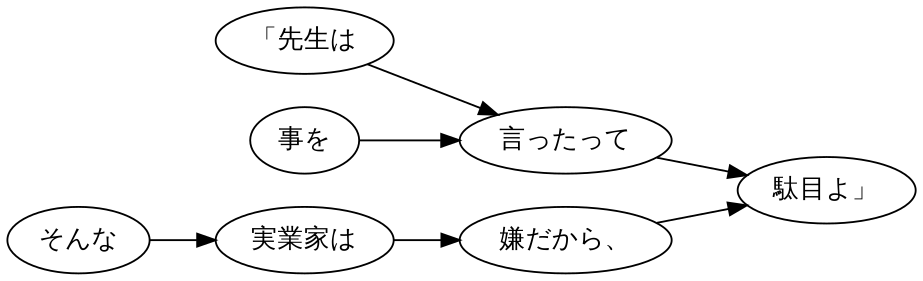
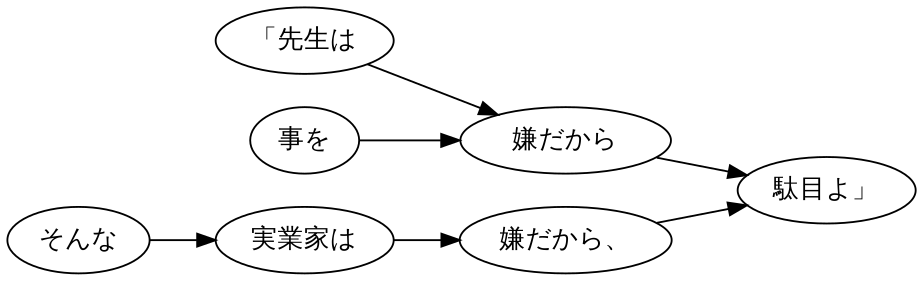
node "言ったって": label "言ったって" -> "嫌だから"
